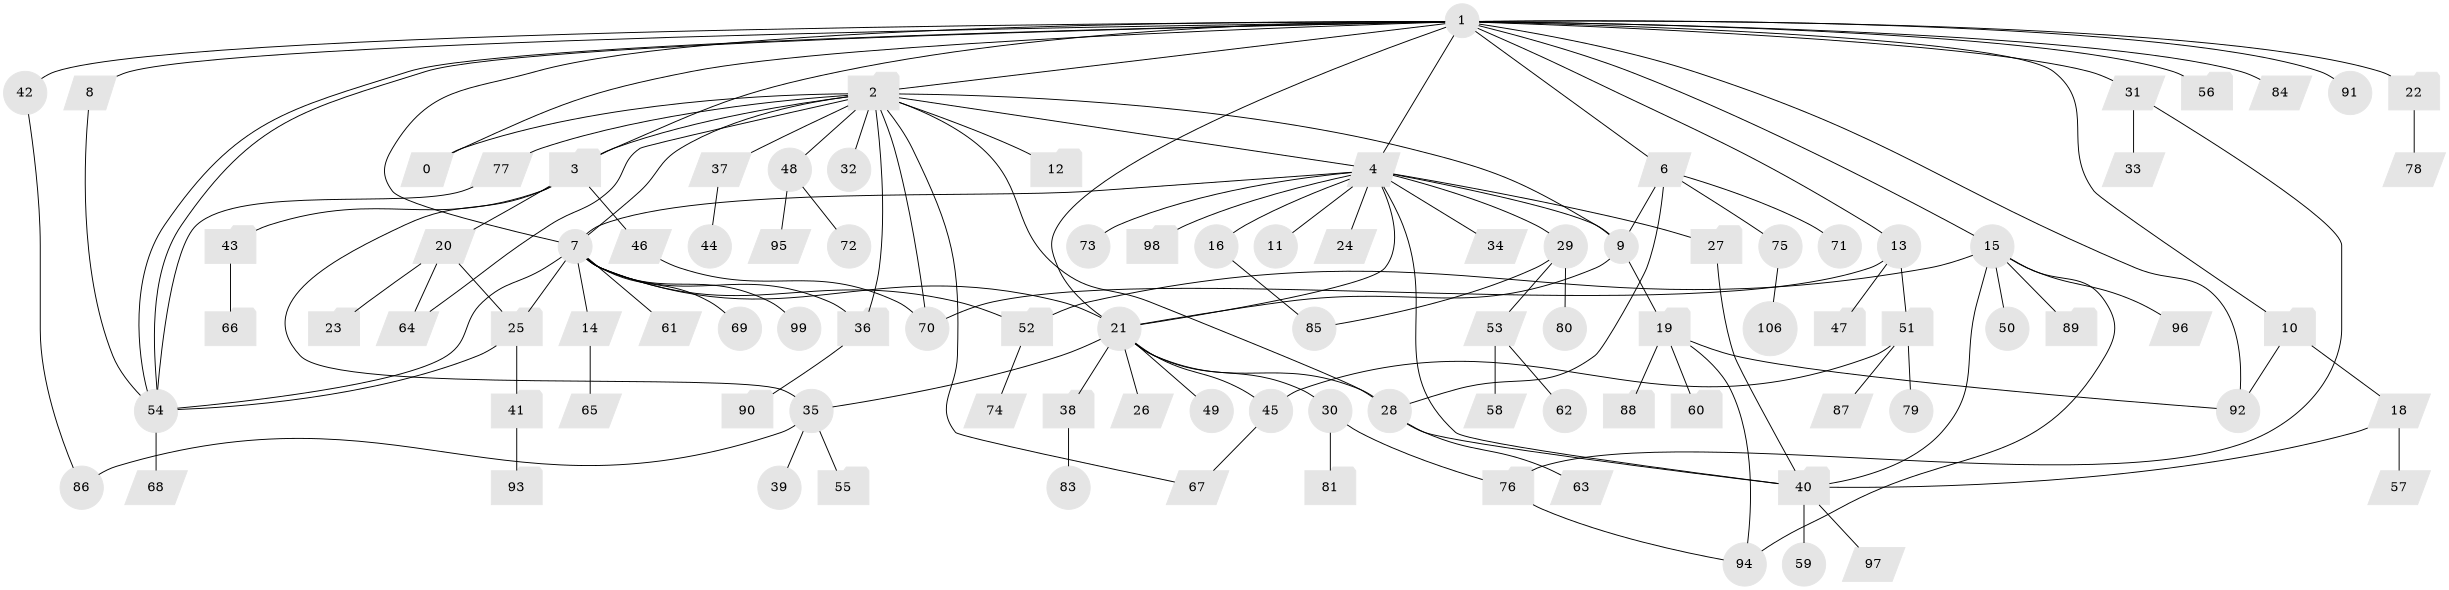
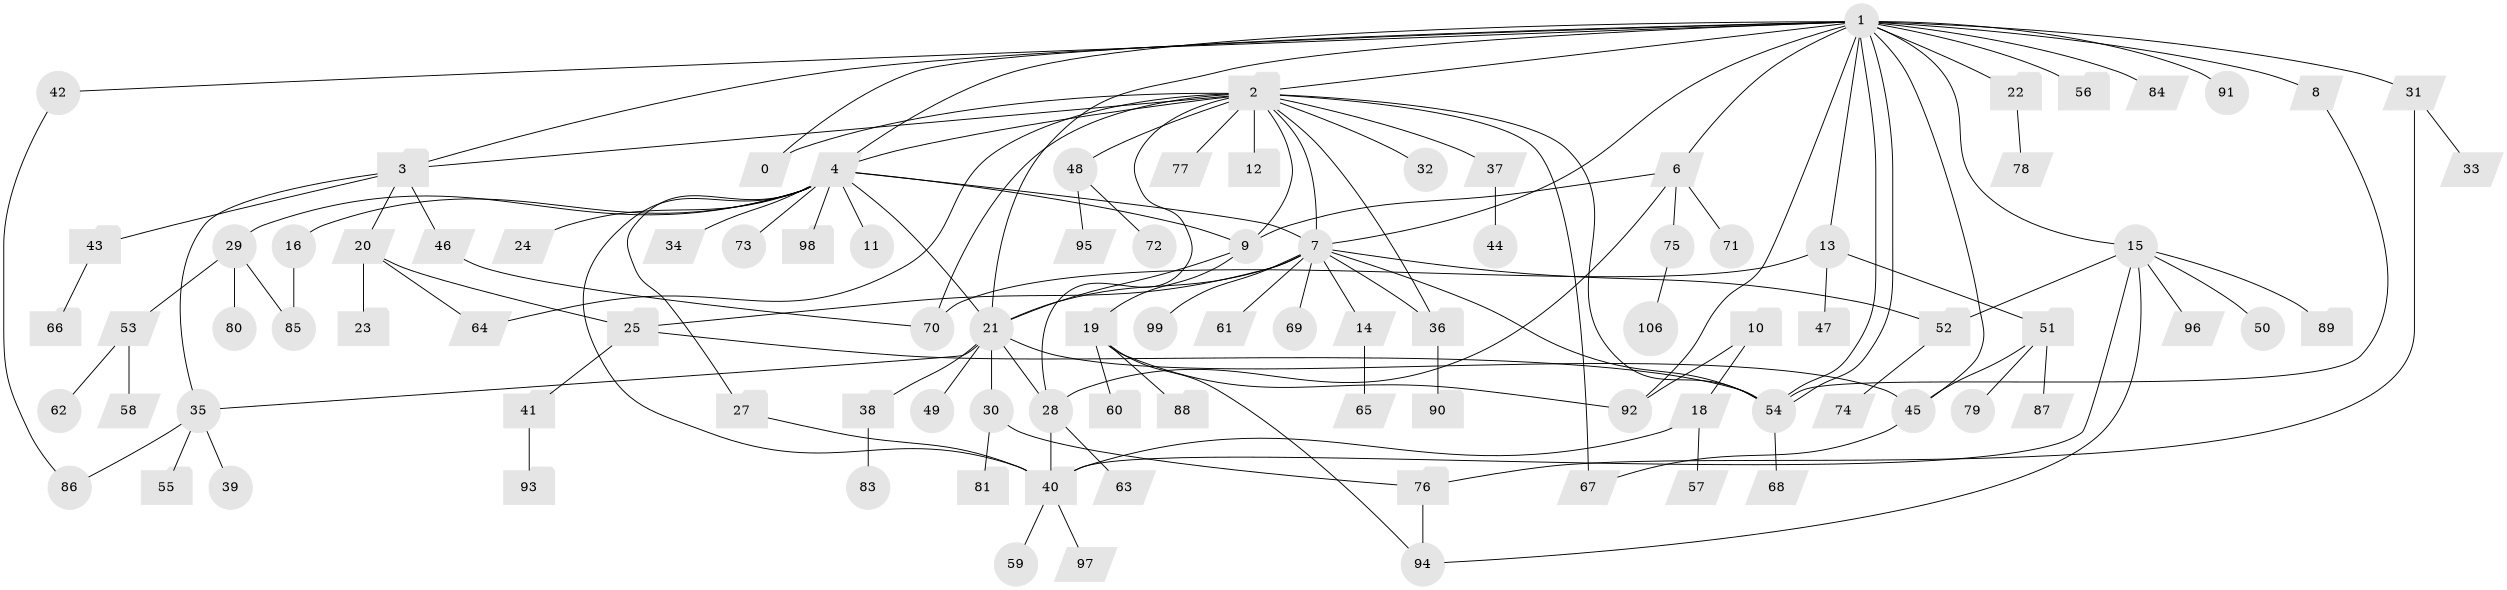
edge "1" -- "10": now "1" -- "45"
edge "77" -- "54": now "2" -- "54"
node "26": removed
